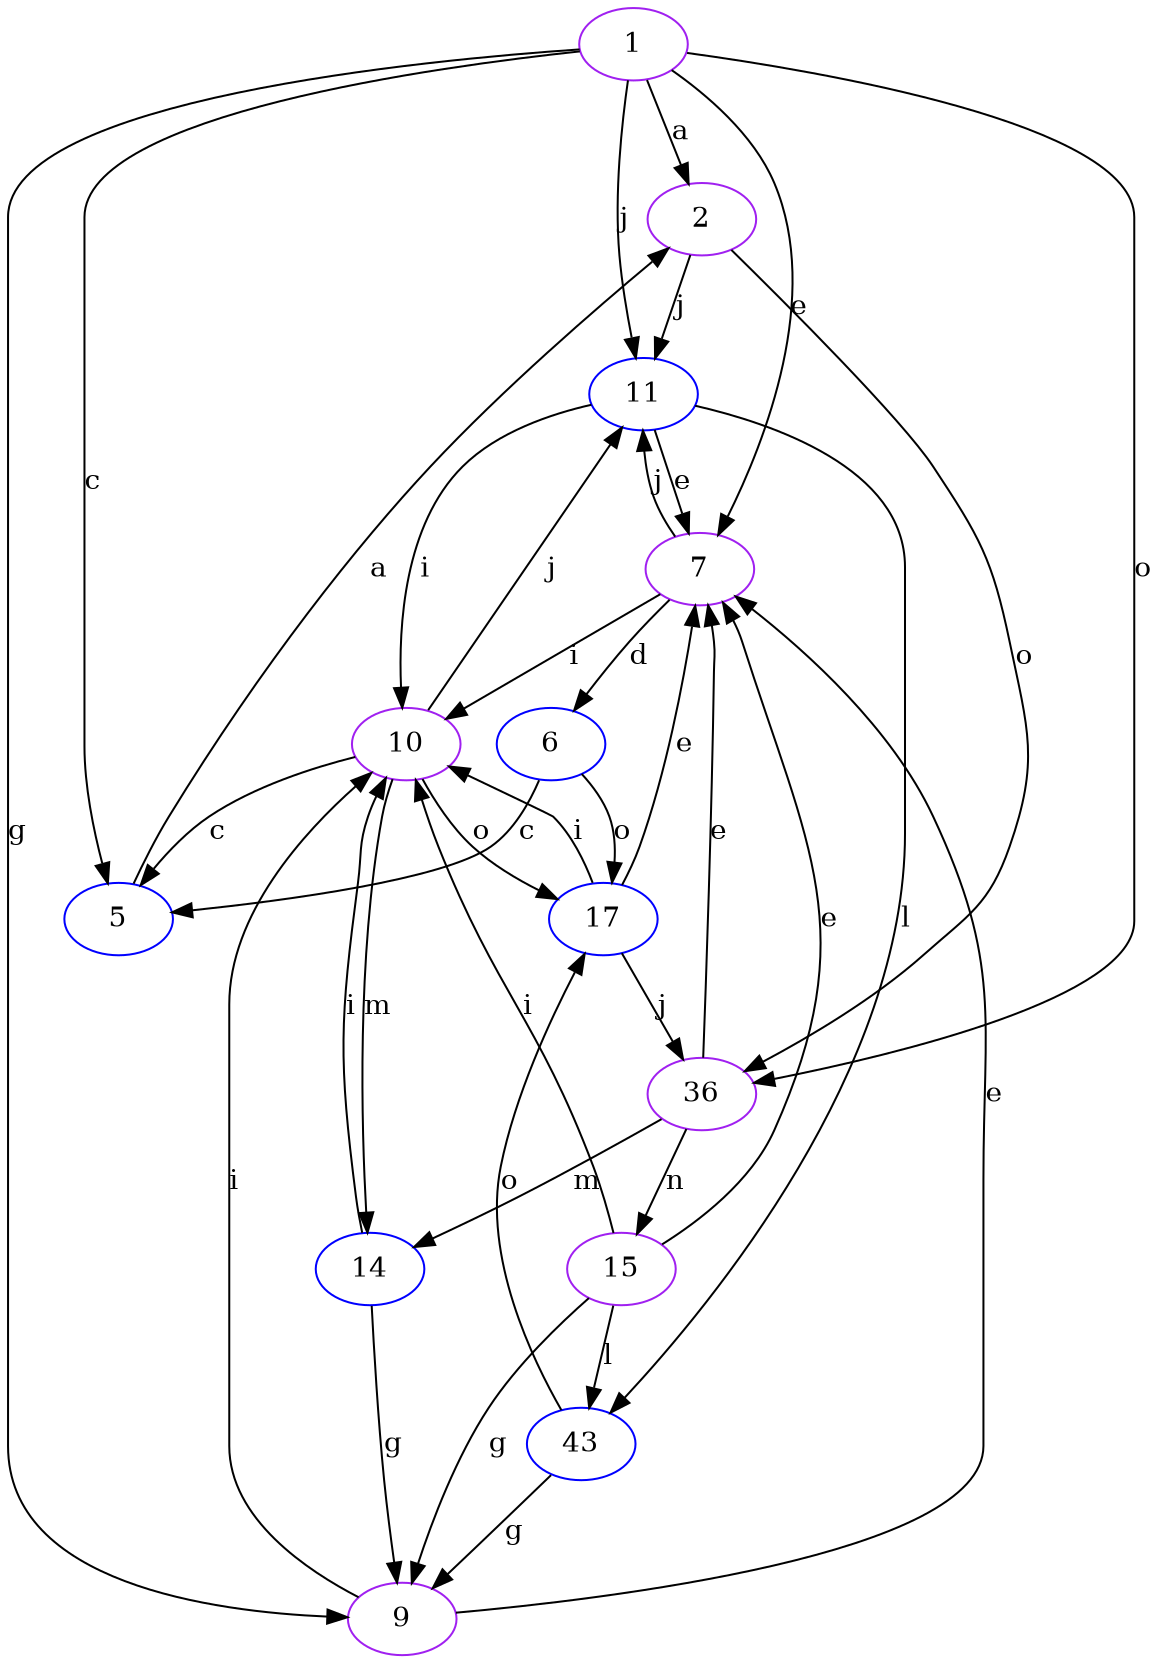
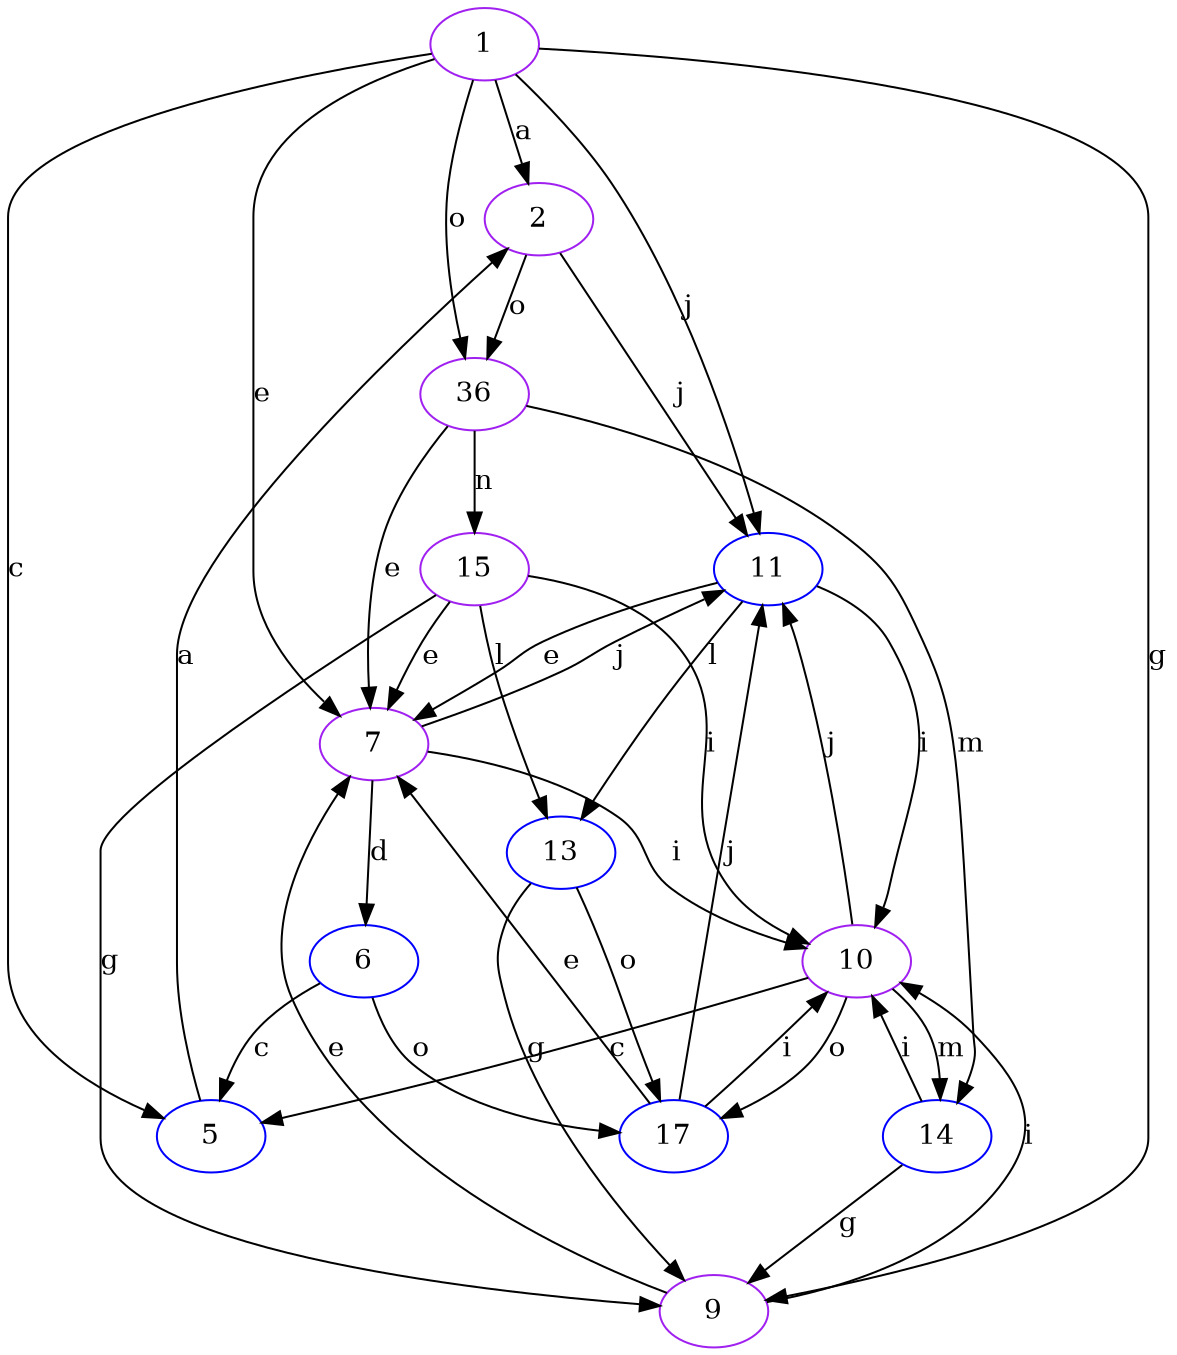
edge "17" -> "36": now "17" -> "11"
node "43": label "43" -> "13"
